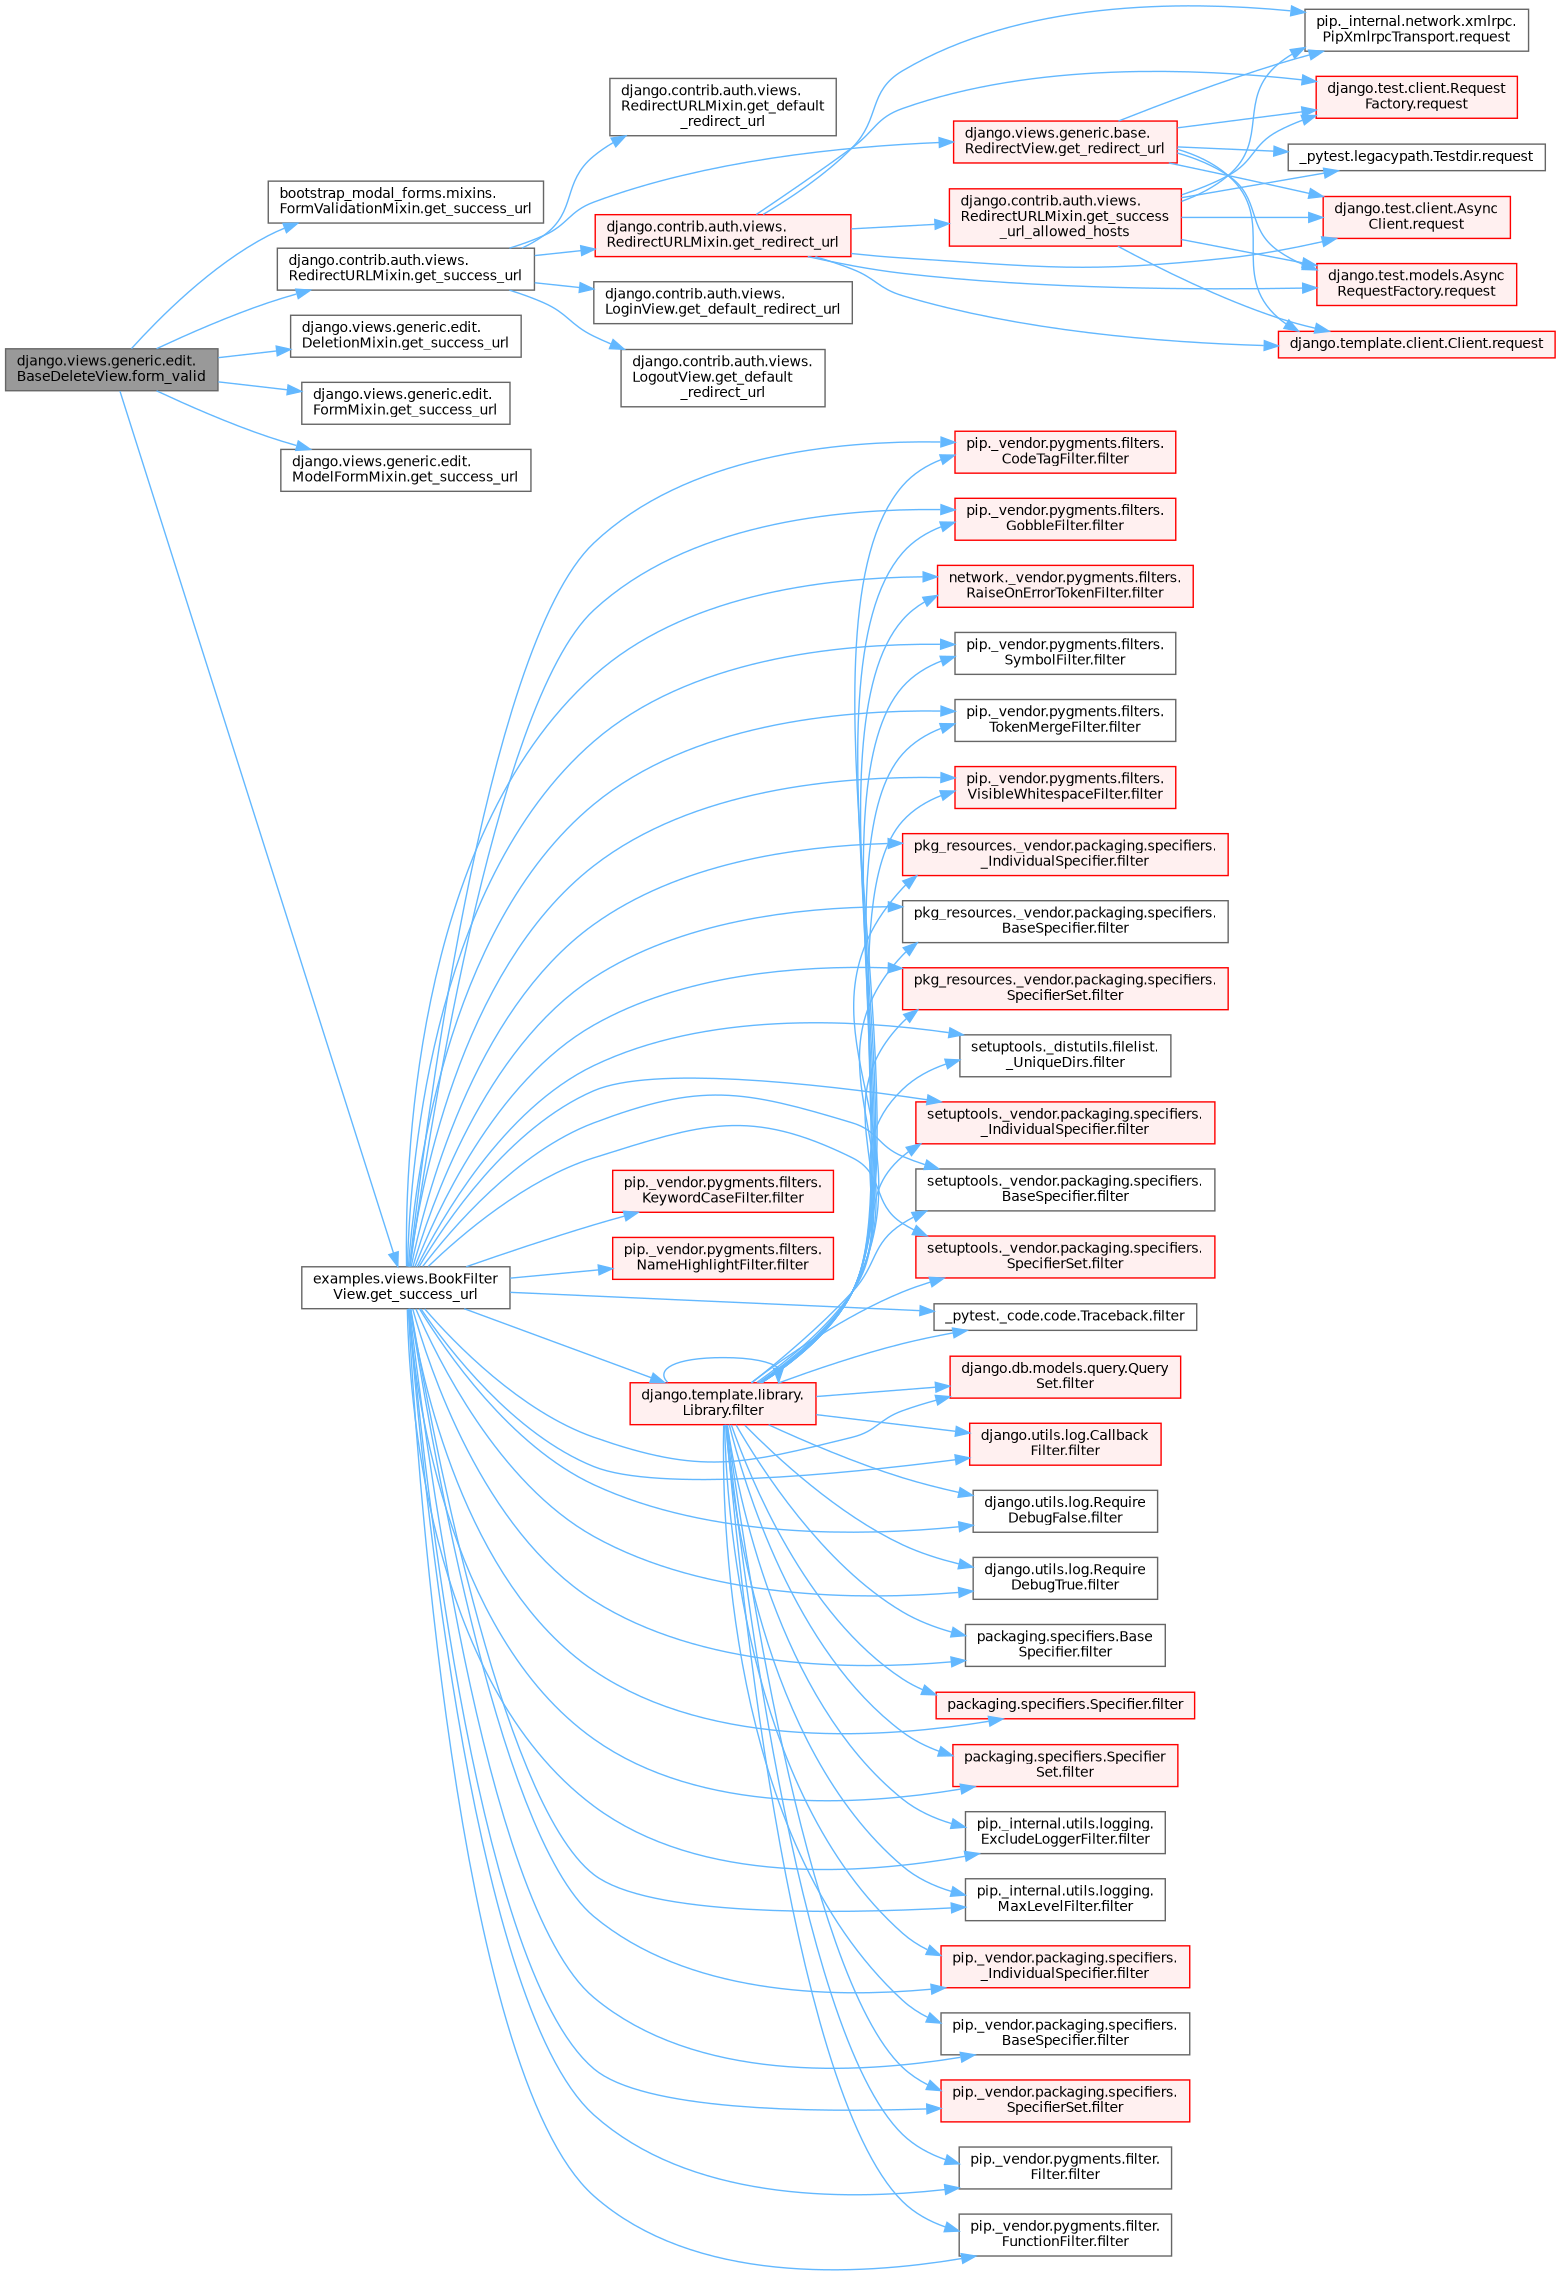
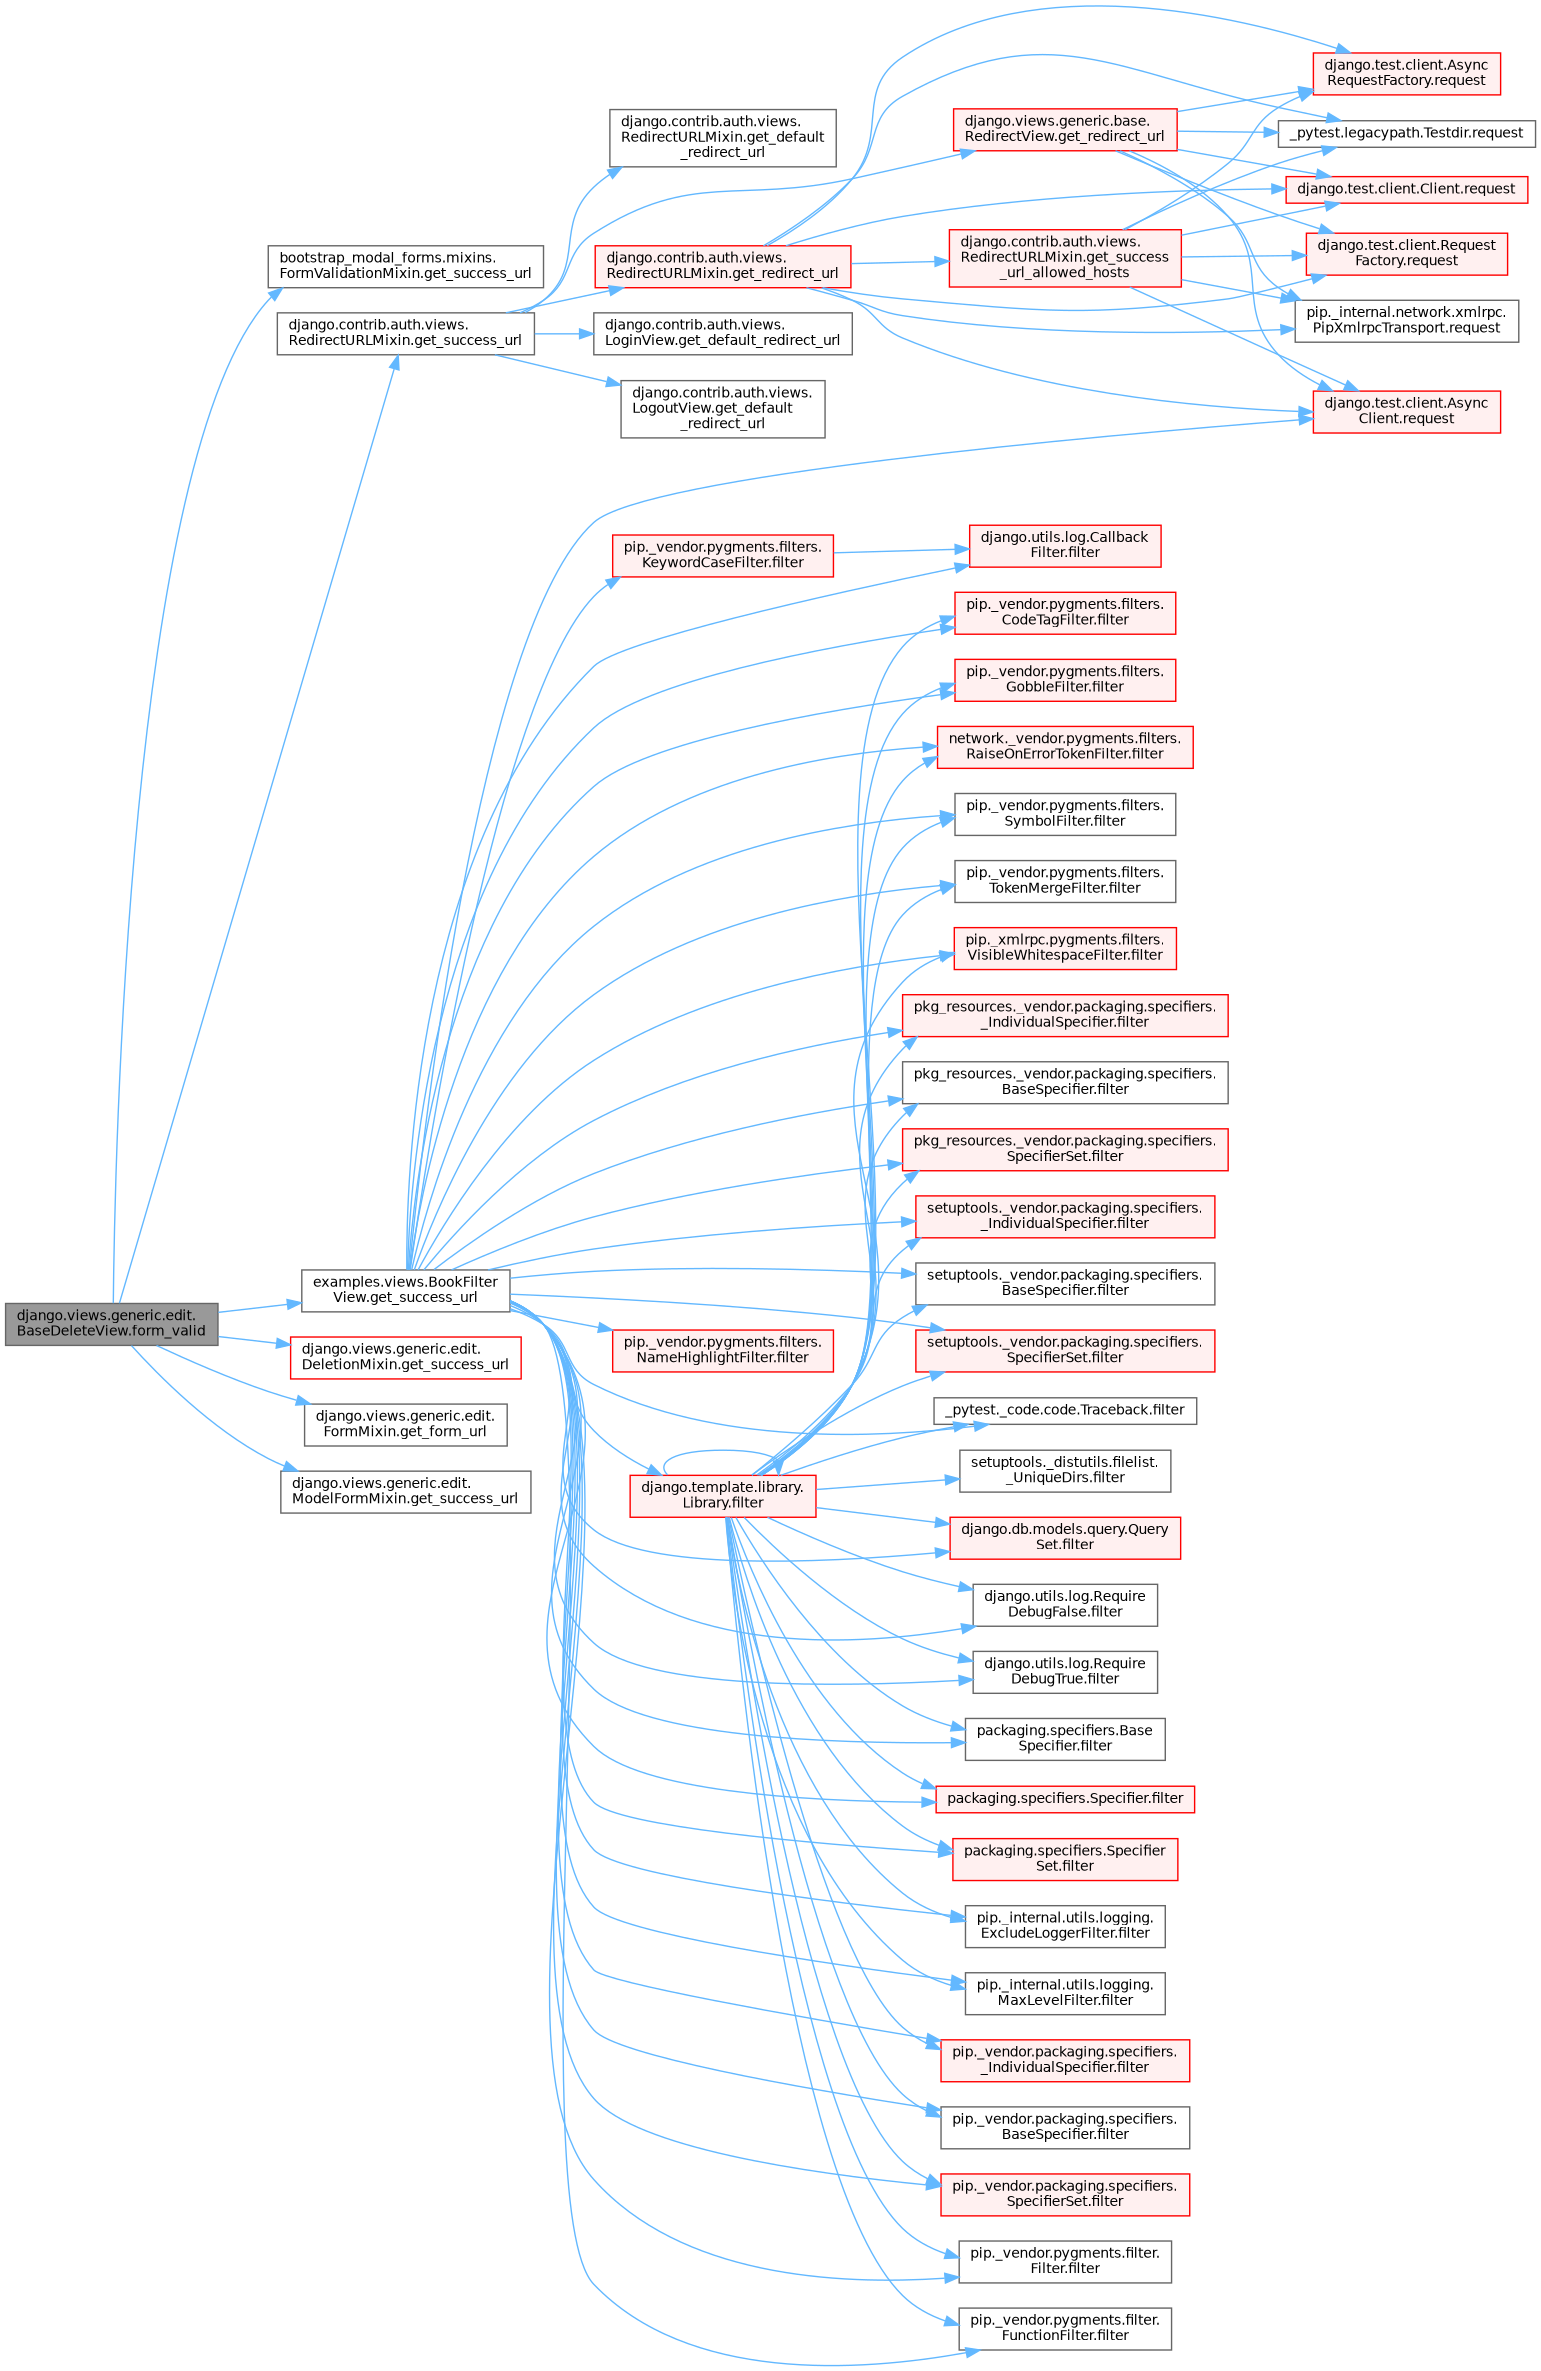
edge "django.contrib.auth.views. RedirectURLMixin.get_redirect_url" -> "_pytest.legacypath.Testdir.request": added
node "django.test.models.Async RequestFactory.request": label "django.test.models.Async RequestFactory.request" -> "django.test.client.Async RequestFactory.request"
node "django.views.generic.edit. DeletionMixin.get_success_url": color grey40 -> red
node "django.template.client.Client.request": label "django.template.client.Client.request" -> "django.test.client.Client.request"
node "django.views.generic.edit. FormMixin.get_success_url": label "django.views.generic.edit. FormMixin.get_success_url" -> "django.views.generic.edit. FormMixin.get_form_url"
node "pip._vendor.pygments.filters. VisibleWhitespaceFilter.filter": label "pip._vendor.pygments.filters. VisibleWhitespaceFilter.filter" -> "pip._xmlrpc.pygments.filters. VisibleWhitespaceFilter.filter"
edge "examples.views.BookFilter View.get_success_url" -> "setuptools._distutils.filelist. _UniqueDirs.filter": now "examples.views.BookFilter View.get_success_url" -> "django.test.client.Async Client.request"
edge "django.template.library. Library.filter" -> "django.utils.log.Callback Filter.filter": now "pip._vendor.pygments.filters. KeywordCaseFilter.filter" -> "django.utils.log.Callback Filter.filter"
